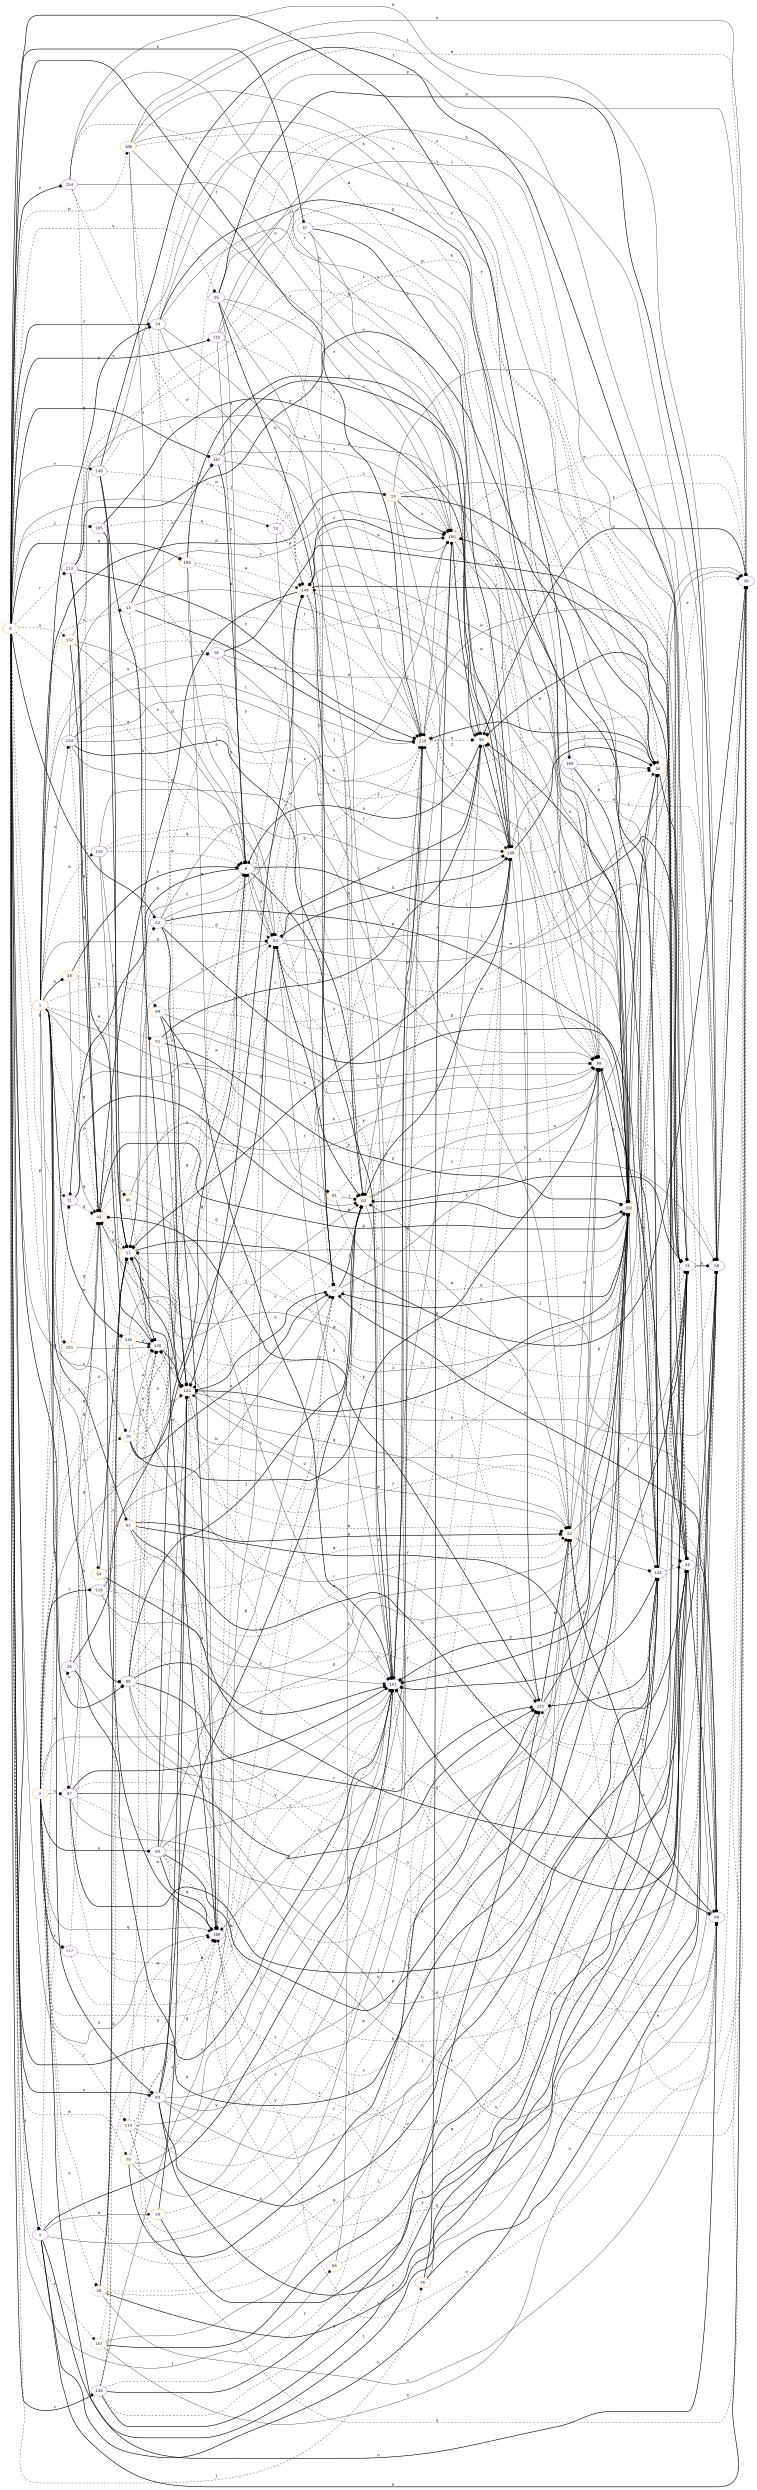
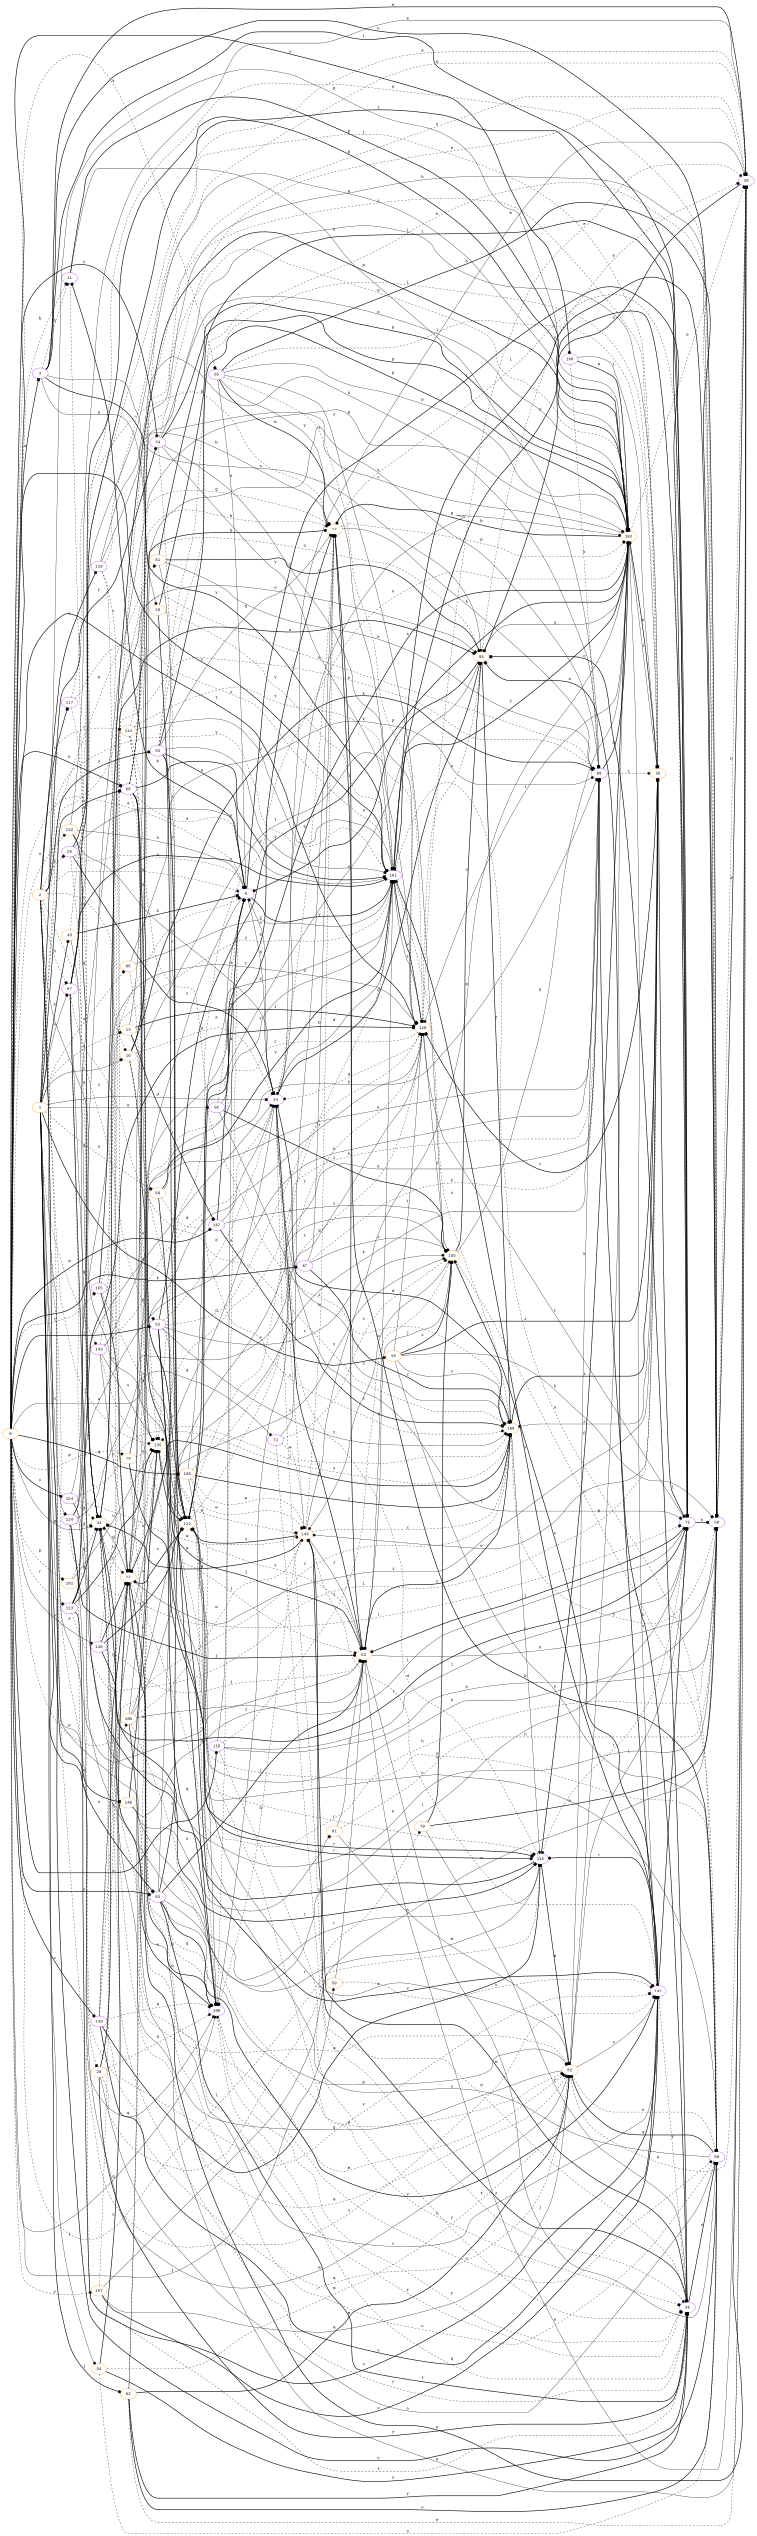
node "135": color purple -> darkorange
edge "168" -> "135": added, label "u"
